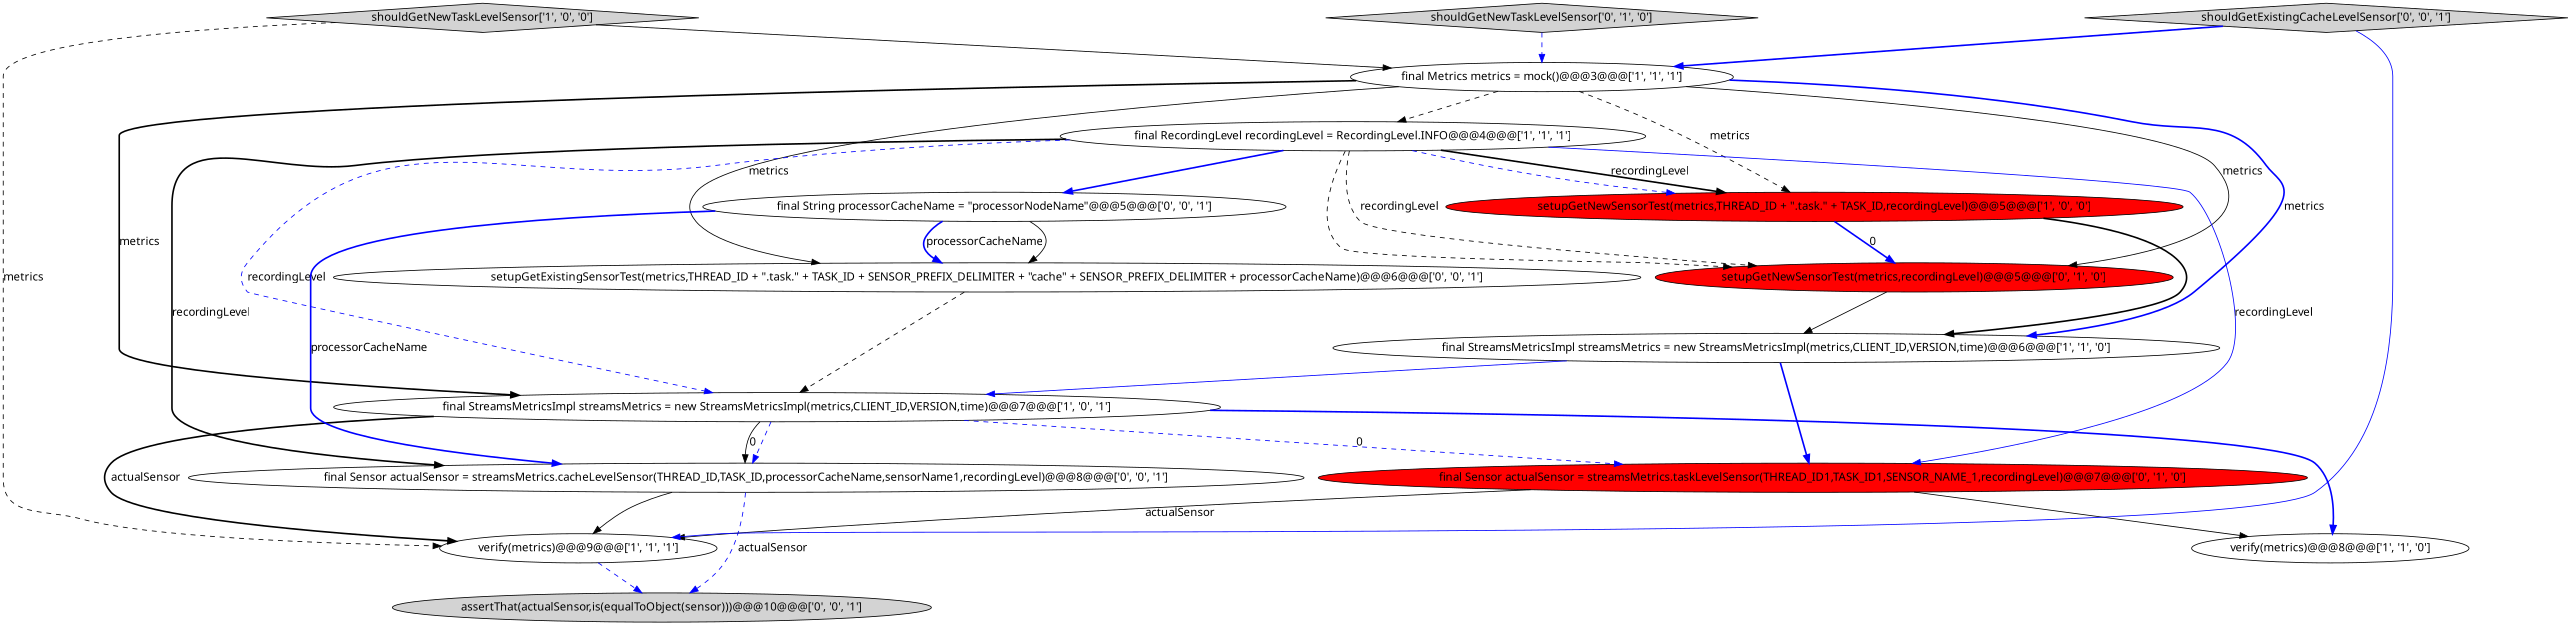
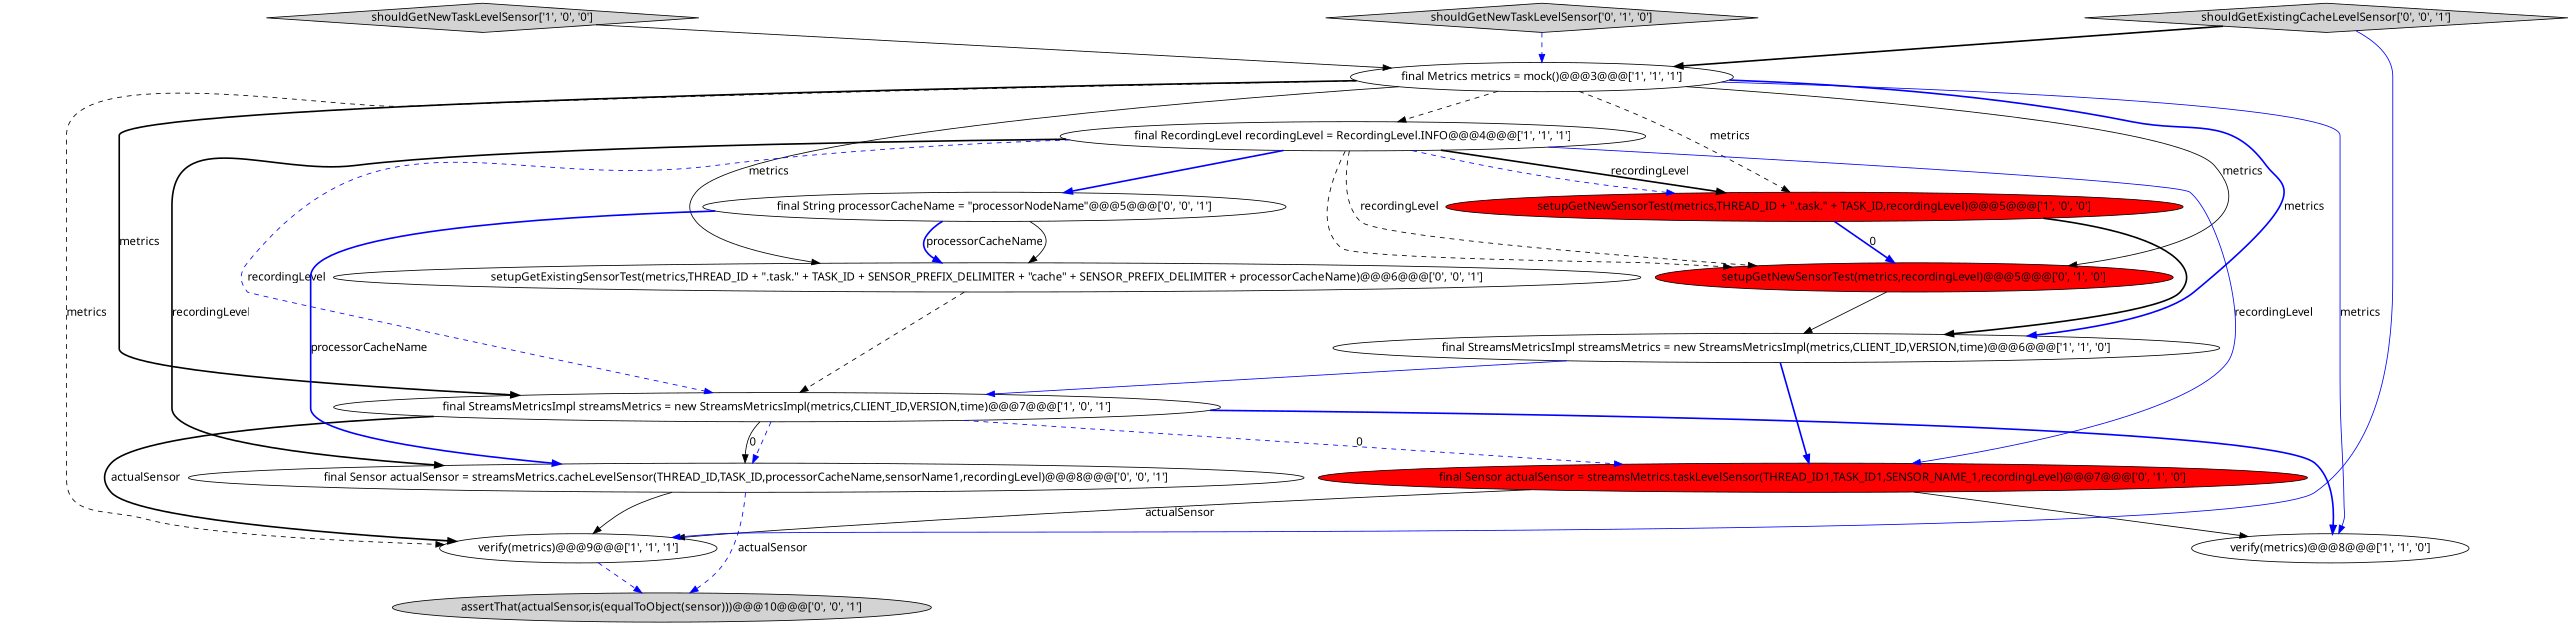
edge "shouldGetExistingCacheLevelSensor['0', '0', '1']" -> "final Metrics metrics = mock()@@@3@@@['1', '1', '1']": color blue -> black
edge "final Metrics metrics = mock()@@@3@@@['1', '1', '1']" -> "verify(metrics)@@@8@@@['1', '1', '0']": added, label "metrics"
edge "shouldGetNewTaskLevelSensor['1', '0', '0']" -> "verify(metrics)@@@9@@@['1', '1', '1']": now "final Metrics metrics = mock()@@@3@@@['1', '1', '1']" -> "verify(metrics)@@@9@@@['1', '1', '1']"
